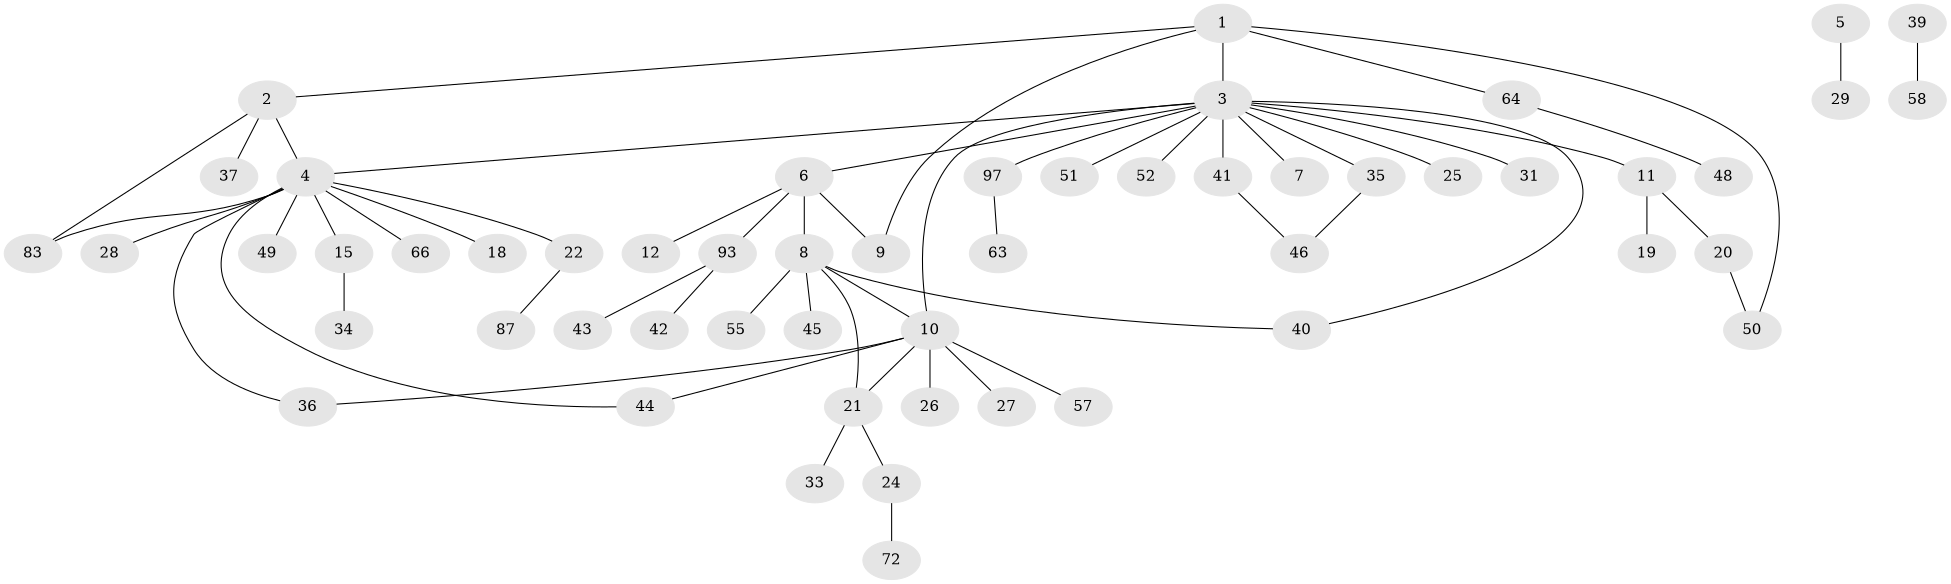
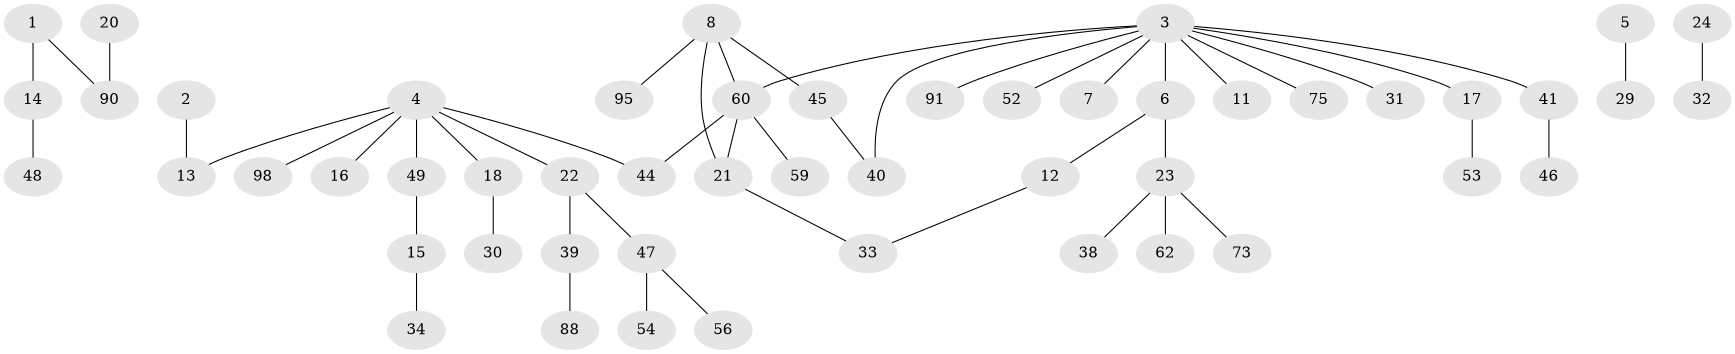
edge "1" -- "2": removed
edge "1" -- "3": removed
node "64": label "64" -> "14"
node "58": label "58" -> "88"
edge "3" -- "4": removed
edge "2" -- "4": removed
node "37": removed
node "97": label "97" -> "17"
node "51": label "51" -> "91"
node "35": removed
node "25": label "25" -> "75"
edge "4" -- "15": now "49" -- "15"
edge "22" -- "39": added
edge "6" -- "8": removed
edge "12" -- "33": added
edge "11" -- "20": removed
node "83": label "83" -> "13"
node "28": label "28" -> "98"
node "66": label "66" -> "16"
node "30": added
node "93": label "93" -> "23"
node "9": removed
node "63": label "63" -> "53"
node "38": added
node "19": removed
edge "8" -- "40": now "45" -- "40"
node "87": label "87" -> "47"
node "43": label "43" -> "73"
node "54": added
node "42": label "42" -> "62"
node "56": added
node "55": label "55" -> "95"
node "10": label "10" -> "60"
node "50": label "50" -> "90"
node "36": removed
node "26": removed
node "27": removed
node "57": label "57" -> "59"
edge "21" -- "24": removed
node "72": label "72" -> "32"
